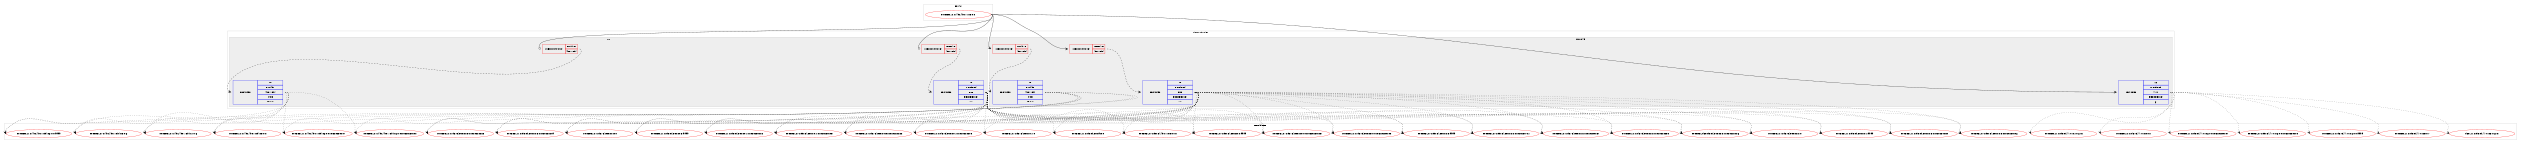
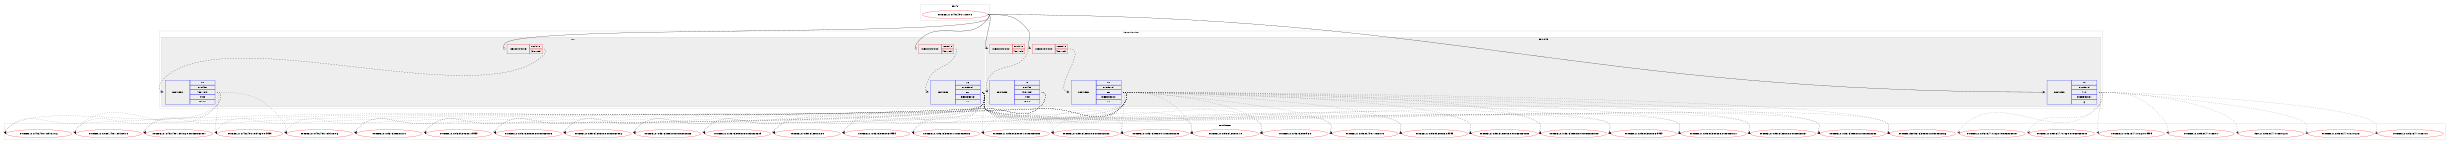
node "portage://sys-libs/libcxxabi-13.0.1": label "portage://sys-libs/libcxxabi-13.0.1" -> "portage://sys-pack/libcxxabi-13.0.1"
node "portage://sys-libs/libcxxabi-16.0.0_pre20230101": removed
